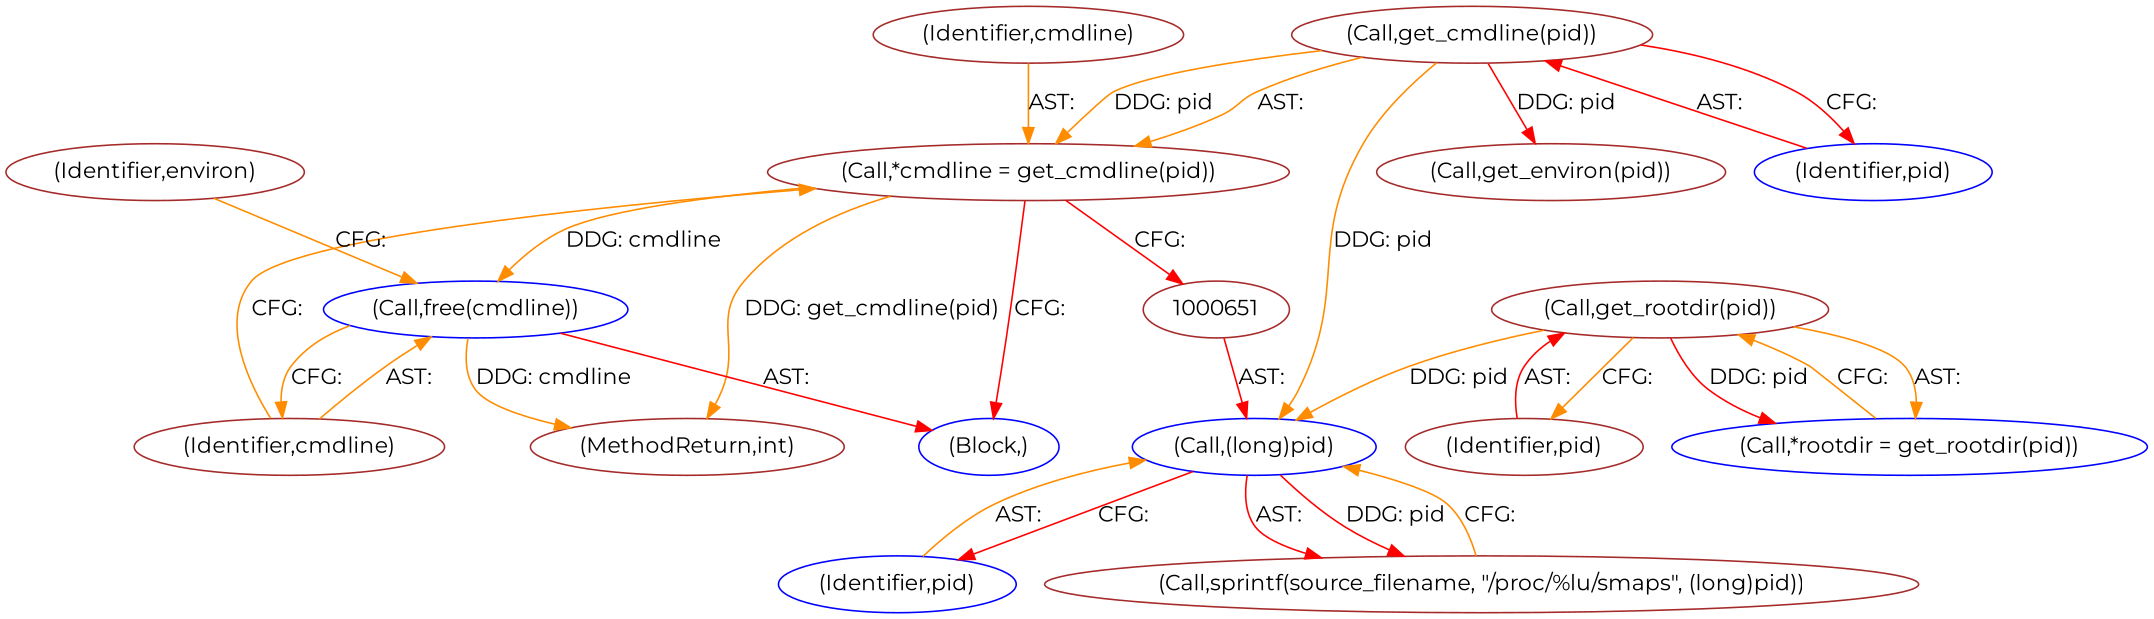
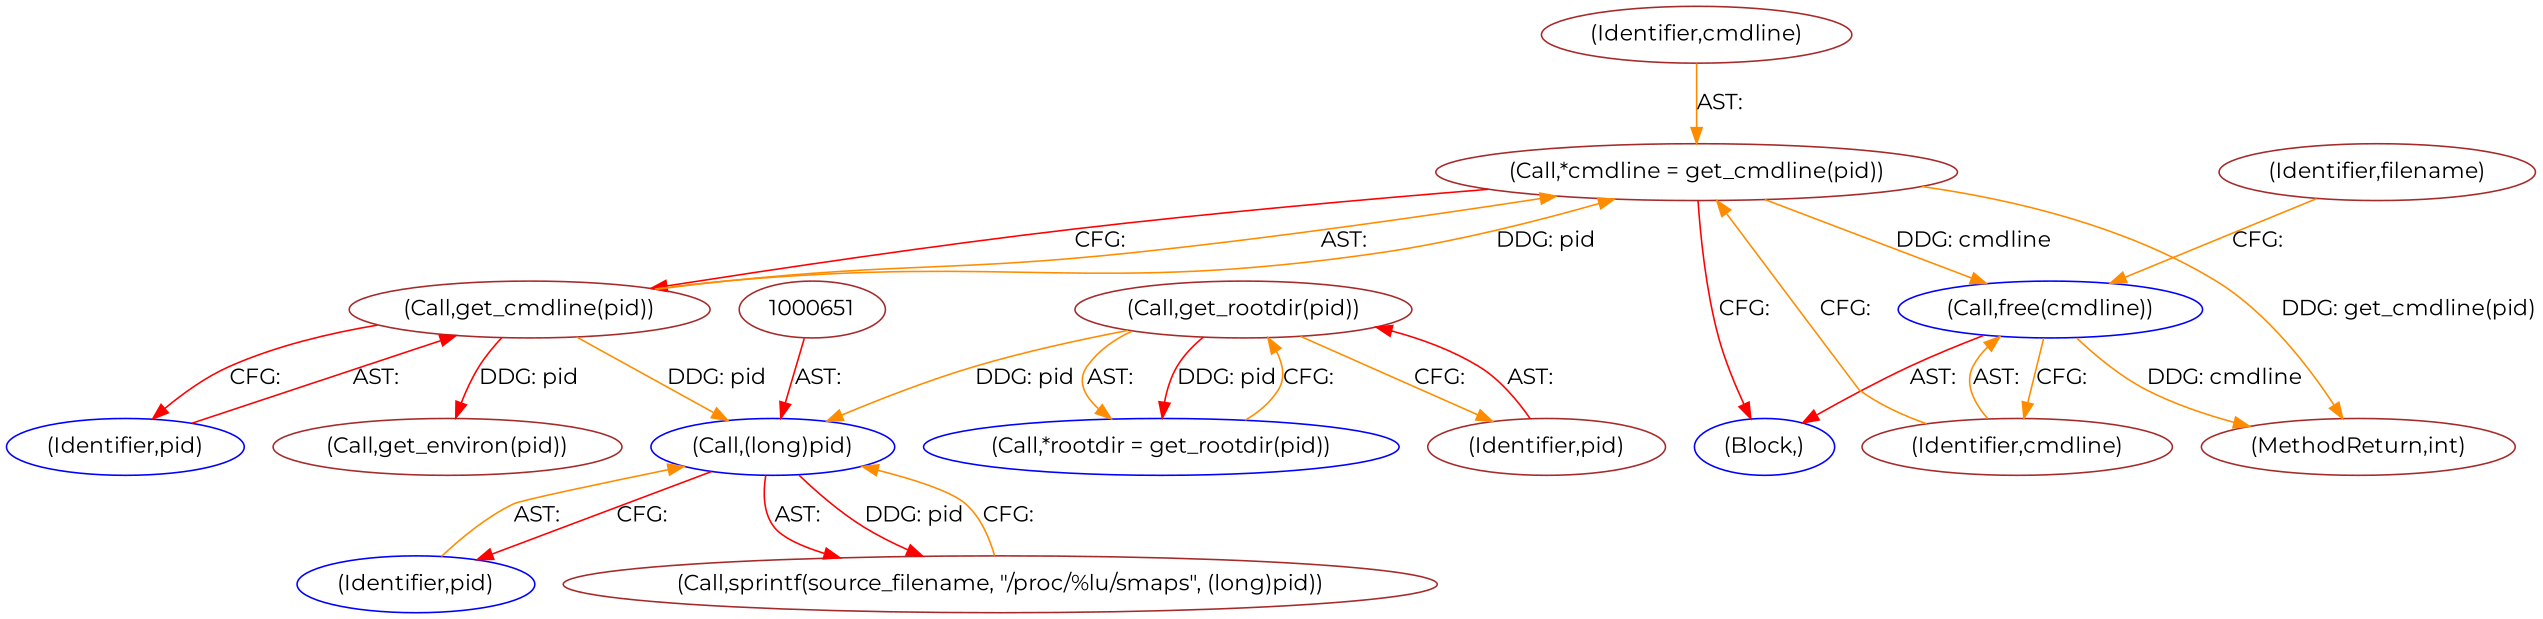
node "(Identifier,environ)": label "(Identifier,environ)" -> "(Identifier,filename)"
edge "(Call,*cmdline = get_cmdline(pid))" -> "1000651": now "(Call,*cmdline = get_cmdline(pid))" -> "(Call,get_cmdline(pid))"
